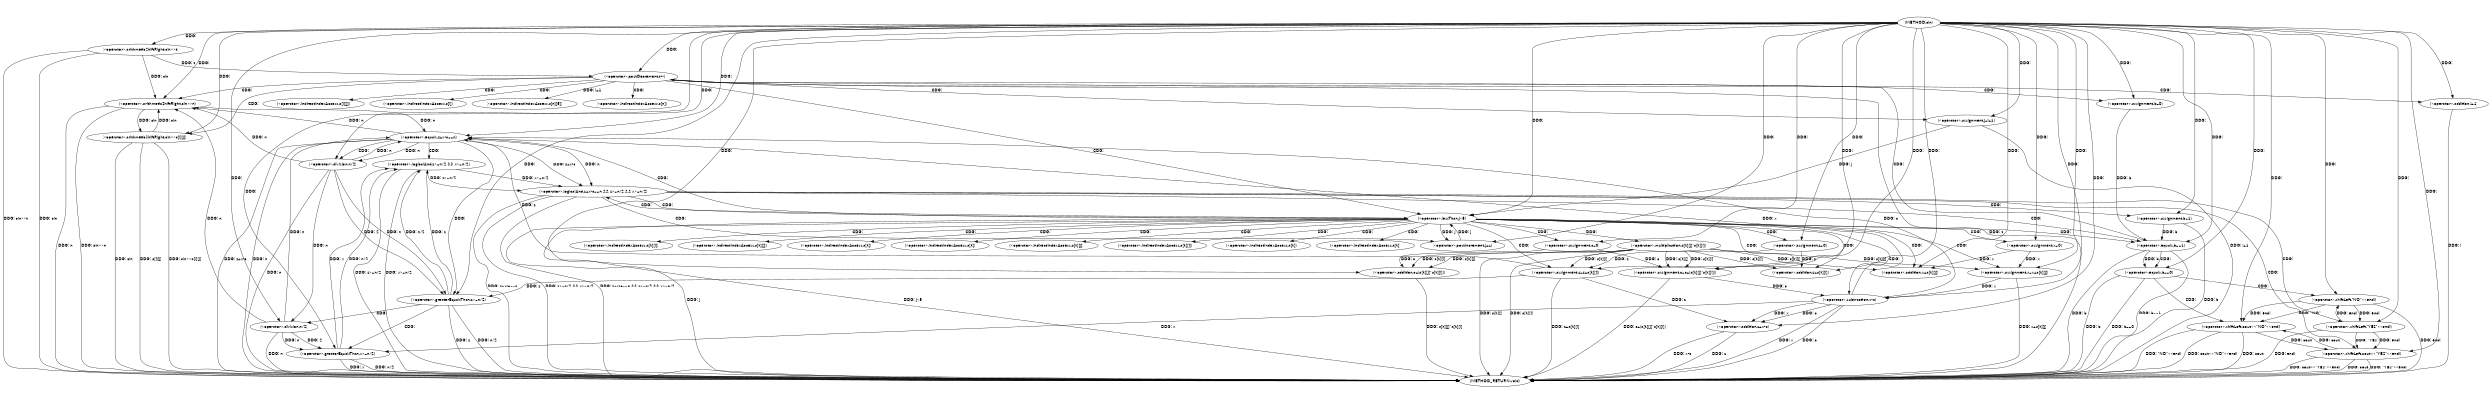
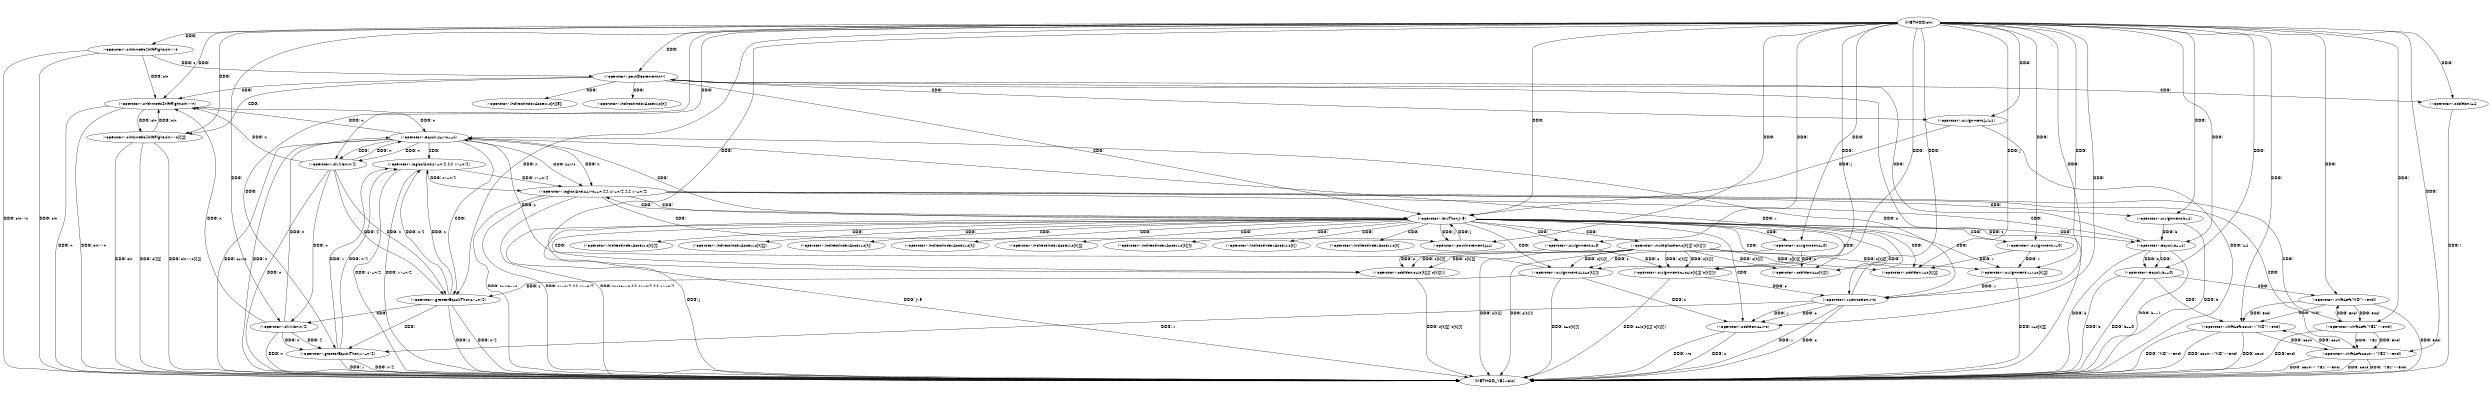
edge "(METHOD,cin)" -> "(<operator>.equals,z+x-c==n)": removed, label "DDG:"
edge "(<operator>.postDecrement,t--)" -> "(<operator>.indirectIndexAccess,a[n][5])": label "DDG: i+1" -> "CDG: "
node "(<operator>.indirectIndexAccess,a[i][j])": removed
node "(<operator>.indirectIndexAccess,a[i])": removed
node "(<operator>.assignment,b=0)": removed
edge "(METHOD,cin)" -> "(<operator>.addition,x+a[k][j])": label "DDG: " -> "DDG: j"
edge "(METHOD,cin)" -> "(<operator>.greaterEqualsThan,z>=n/2)": label "DDG: " -> "DDG: n"
edge "(<operator>.equals,z+x-c==n)" -> "(<operator>.greaterEqualsThan,z>=n/2)": label "DDG: " -> "CDG: "
edge "(<operator>.lessThan,j<5)" -> "(<operator>.addition,z+x-c)": added, label "CDG:"
edge "(<operator>.lessThan,j<5)" -> "(<operator>.multiplication,a[k][j]*a[k][i])": label "DDG: " -> "CDG: "
edge "(<operator>.lessThan,j<5)" -> "(<operator>.addition,c+(a[k][j]*a[k][i]))": added, label "CDG:"
node "(METHOD_RETURN,void)": label "(METHOD_RETURN,void)" -> "(METHOD_YES,void)"
